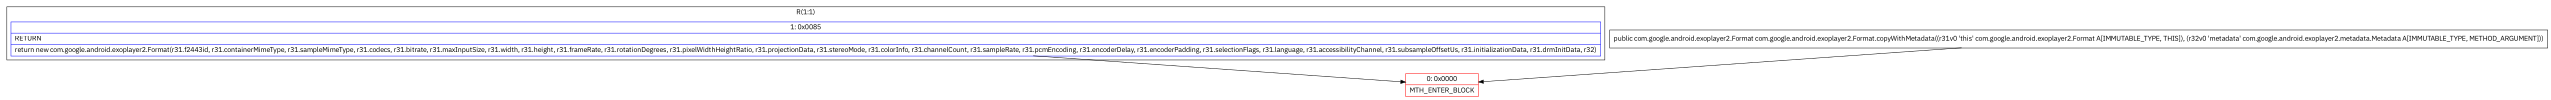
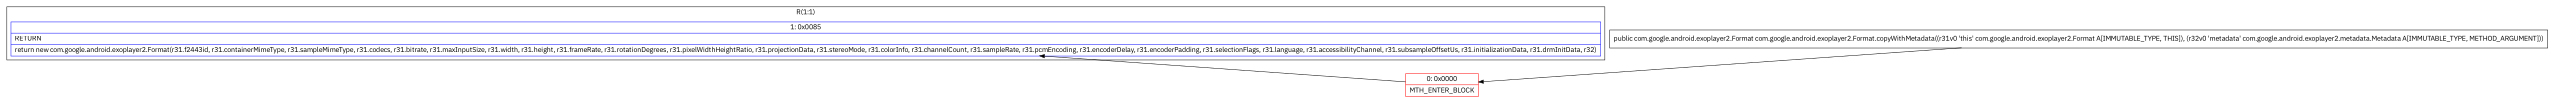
edge "1: 0x0085" -> "0: 0x0000": reversed
